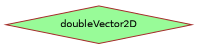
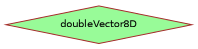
node "doubleVector2D": label "doubleVector2D" -> "doubleVector8D"
